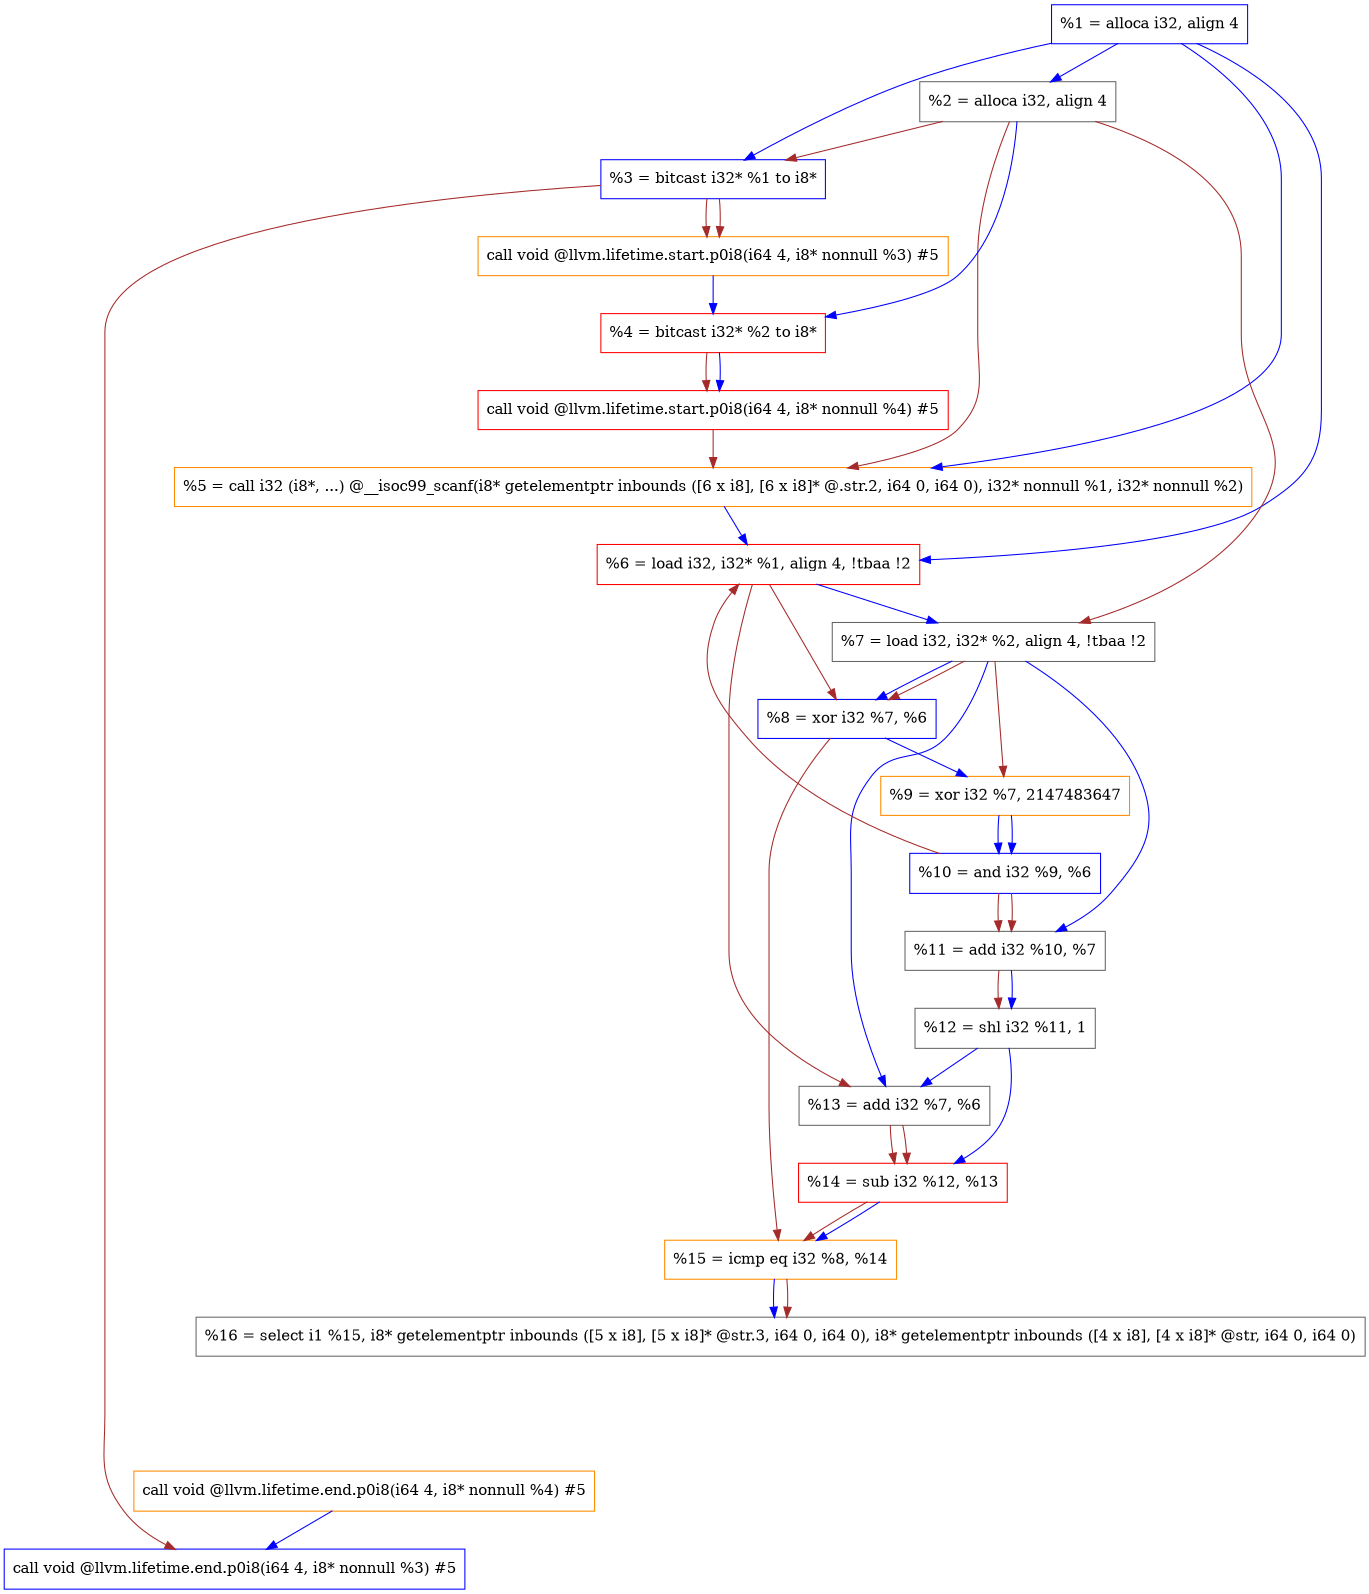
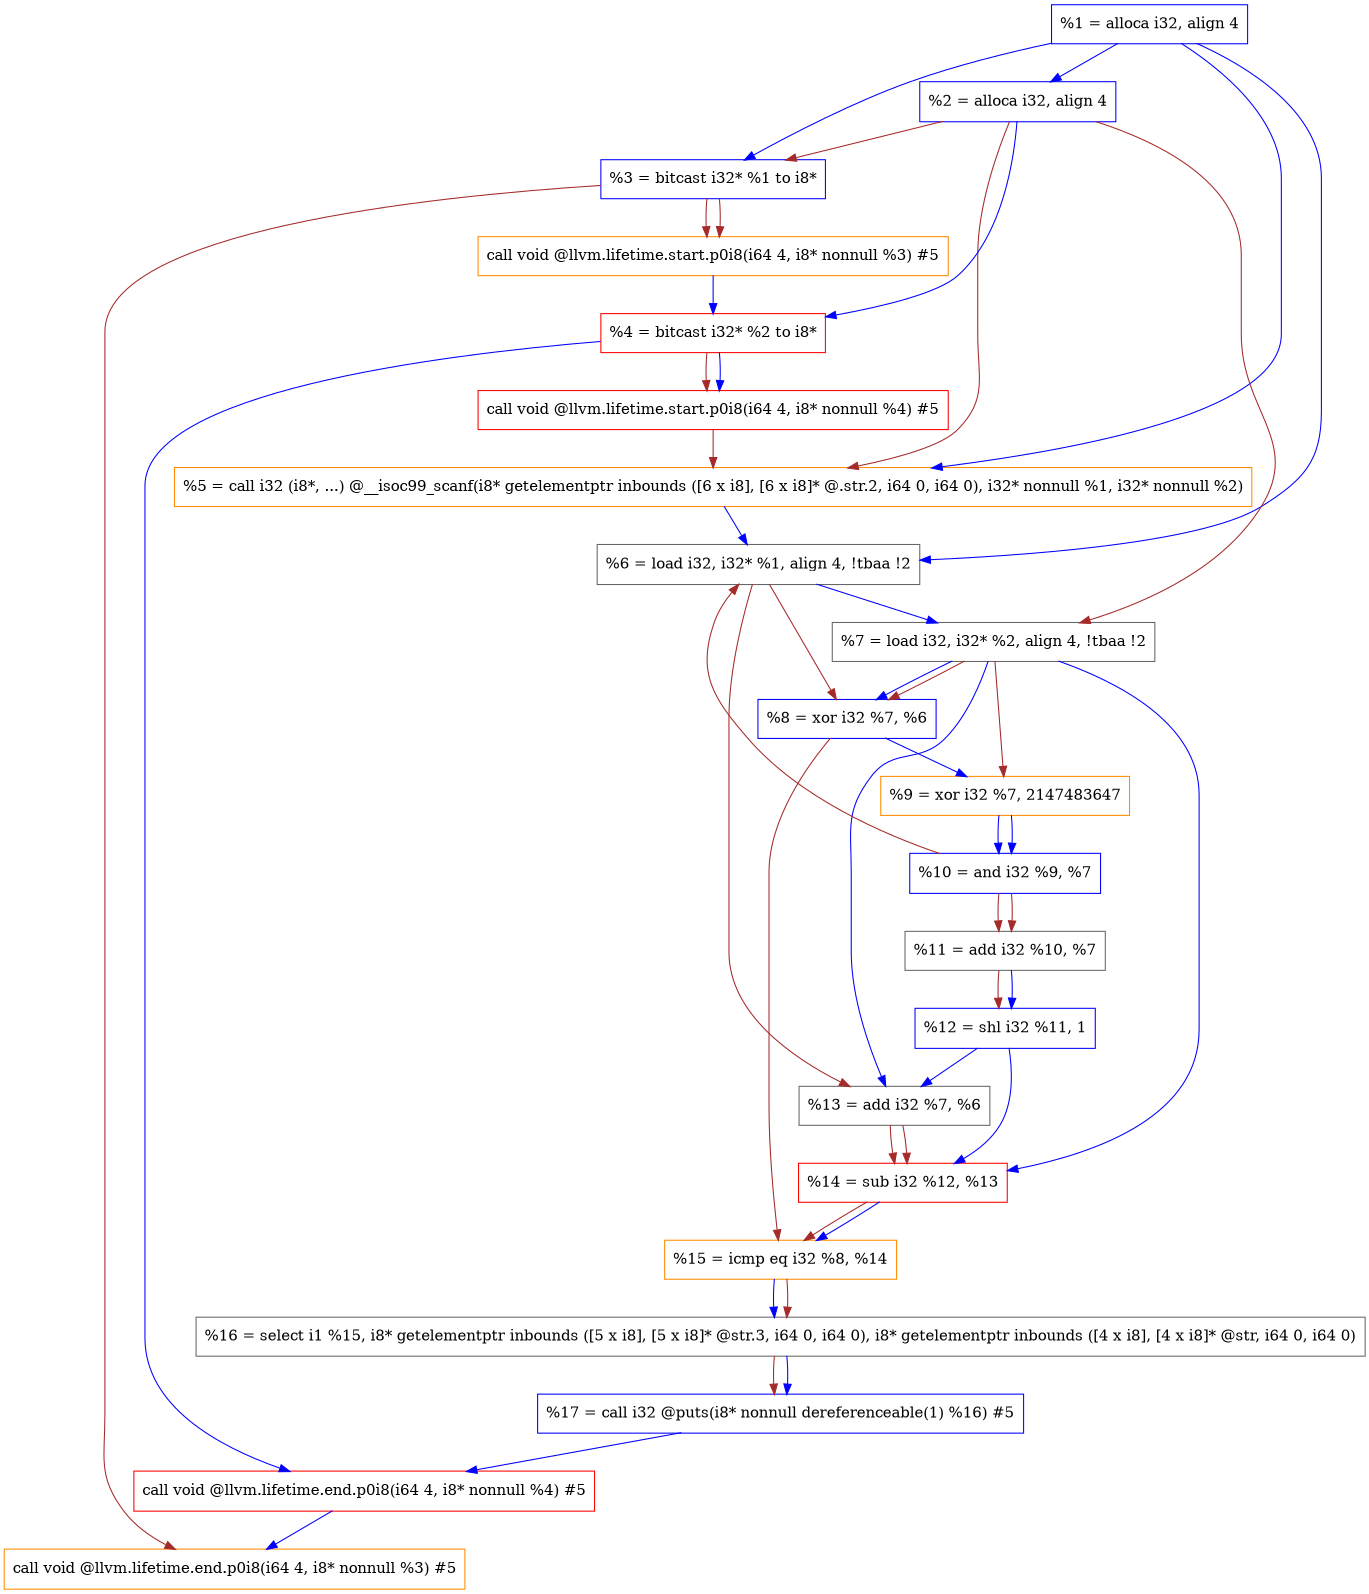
node "%2 = alloca i32, align 4": color gray40 -> blue
node "%6 = load i32, i32* %1, align 4, !tbaa !2": color red -> gray40
edge "%4 = bitcast i32* %2 to i8*" -> "call void @llvm.lifetime.end.p0i8(i64 4, i8* nonnull %4) #5": added
edge "%7 = load i32, i32* %2, align 4, !tbaa !2" -> "%11 = add i32 %10, %7": now "%7 = load i32, i32* %2, align 4, !tbaa !2" -> "%14 = sub i32 %12, %13"
node "%10 = and i32 %9, %6": label "%10 = and i32 %9, %6" -> "%10 = and i32 %9, %7"
node "%12 = shl i32 %11, 1": color gray40 -> blue
node "%17 = call i32 @puts(i8* nonnull dereferenceable(1) %16) #5": added
node "call void @llvm.lifetime.end.p0i8(i64 4, i8* nonnull %4) #5": color darkorange -> red
node "call void @llvm.lifetime.end.p0i8(i64 4, i8* nonnull %3) #5": color blue -> darkorange
